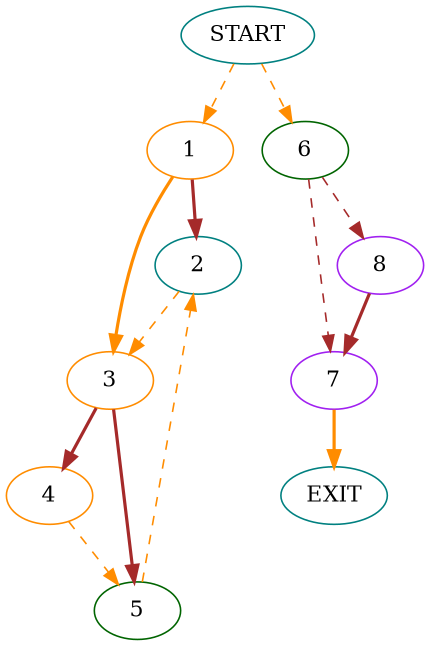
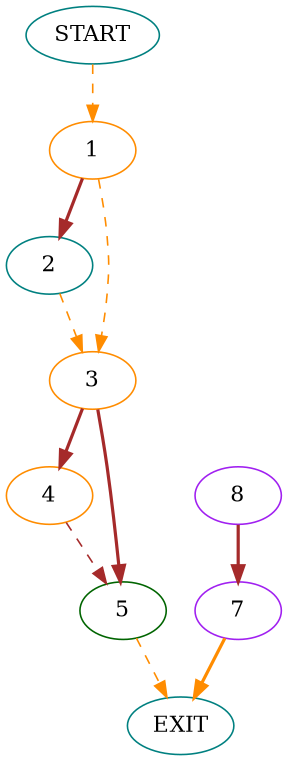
node "6": removed
edge "1" -> "3": style bold -> dashed
edge "5" -> "2": now "5" -> "EXIT"
edge "4" -> "5": color darkorange -> brown
